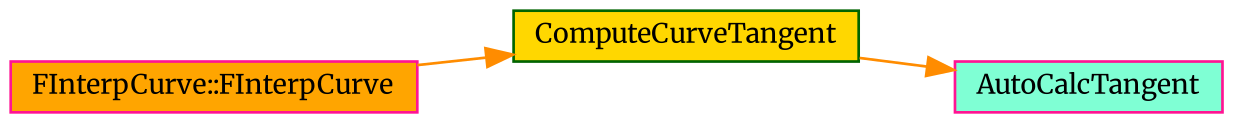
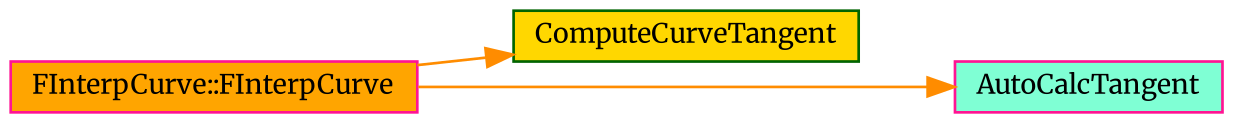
edge "ComputeCurveTangent" -> "AutoCalcTangent": now "FInterpCurve::FInterpCurve" -> "AutoCalcTangent"
